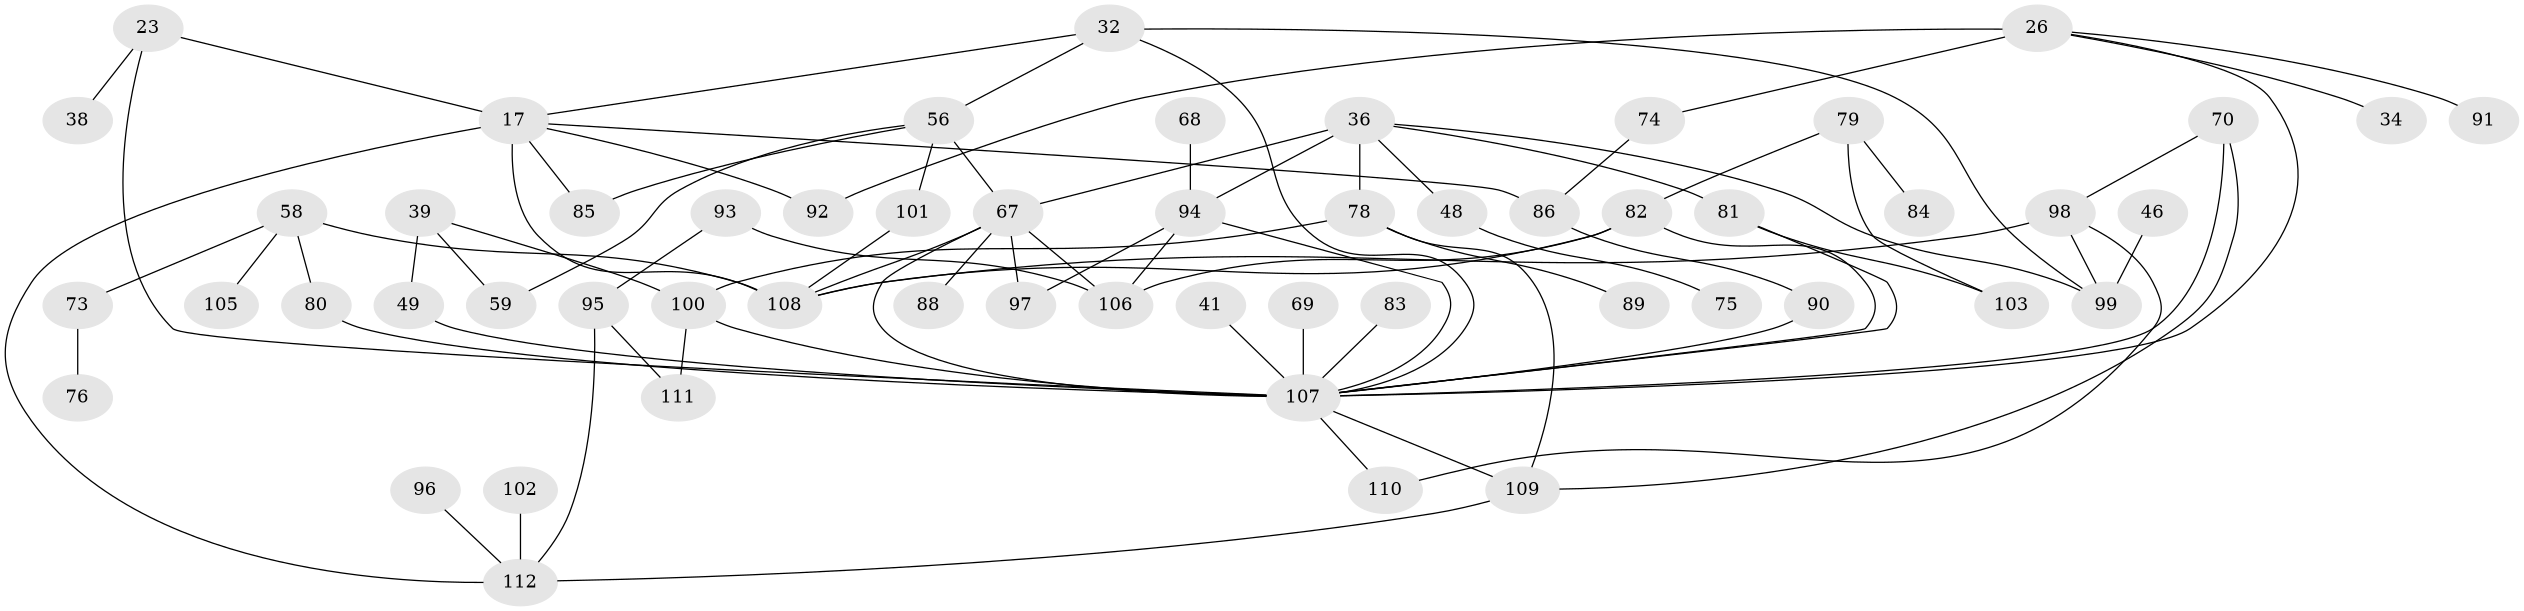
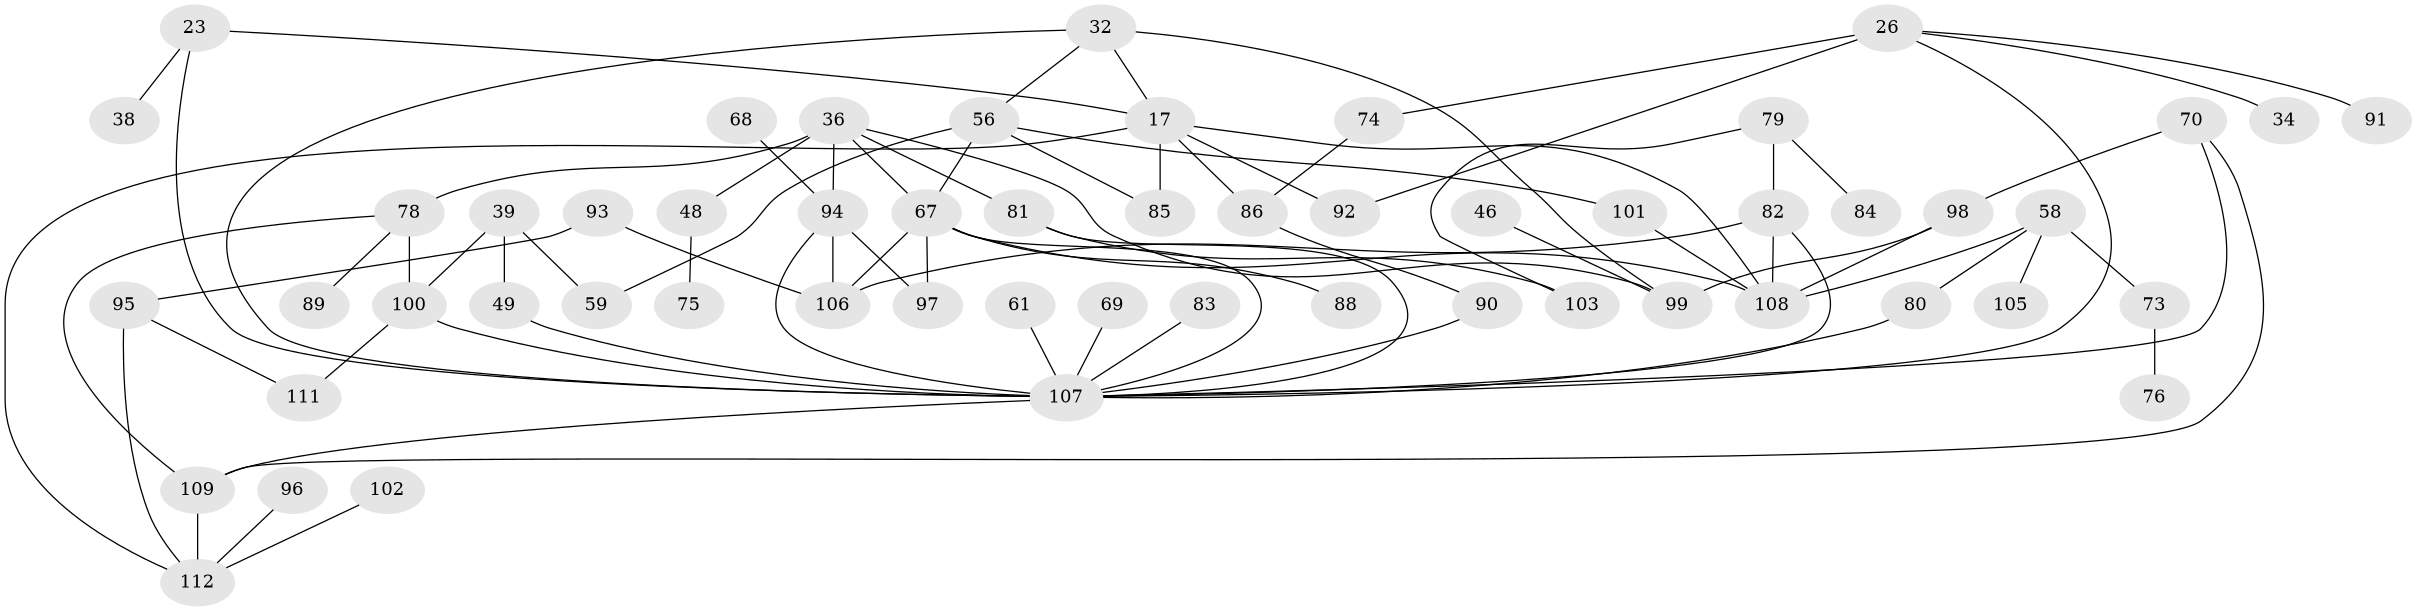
node "41": label "41" -> "61"
node "110": removed
